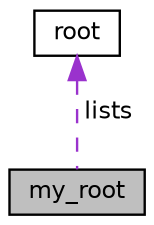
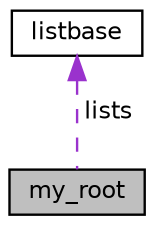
node "root": label "root" -> "listbase"
